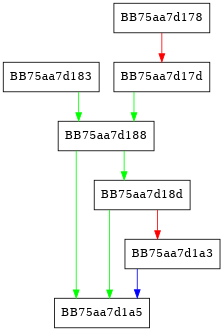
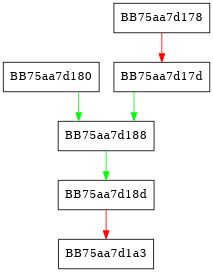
node "BB75aa7d183": label "BB75aa7d183" -> "BB75aa7d180"
node "BB75aa7d1a5": removed
